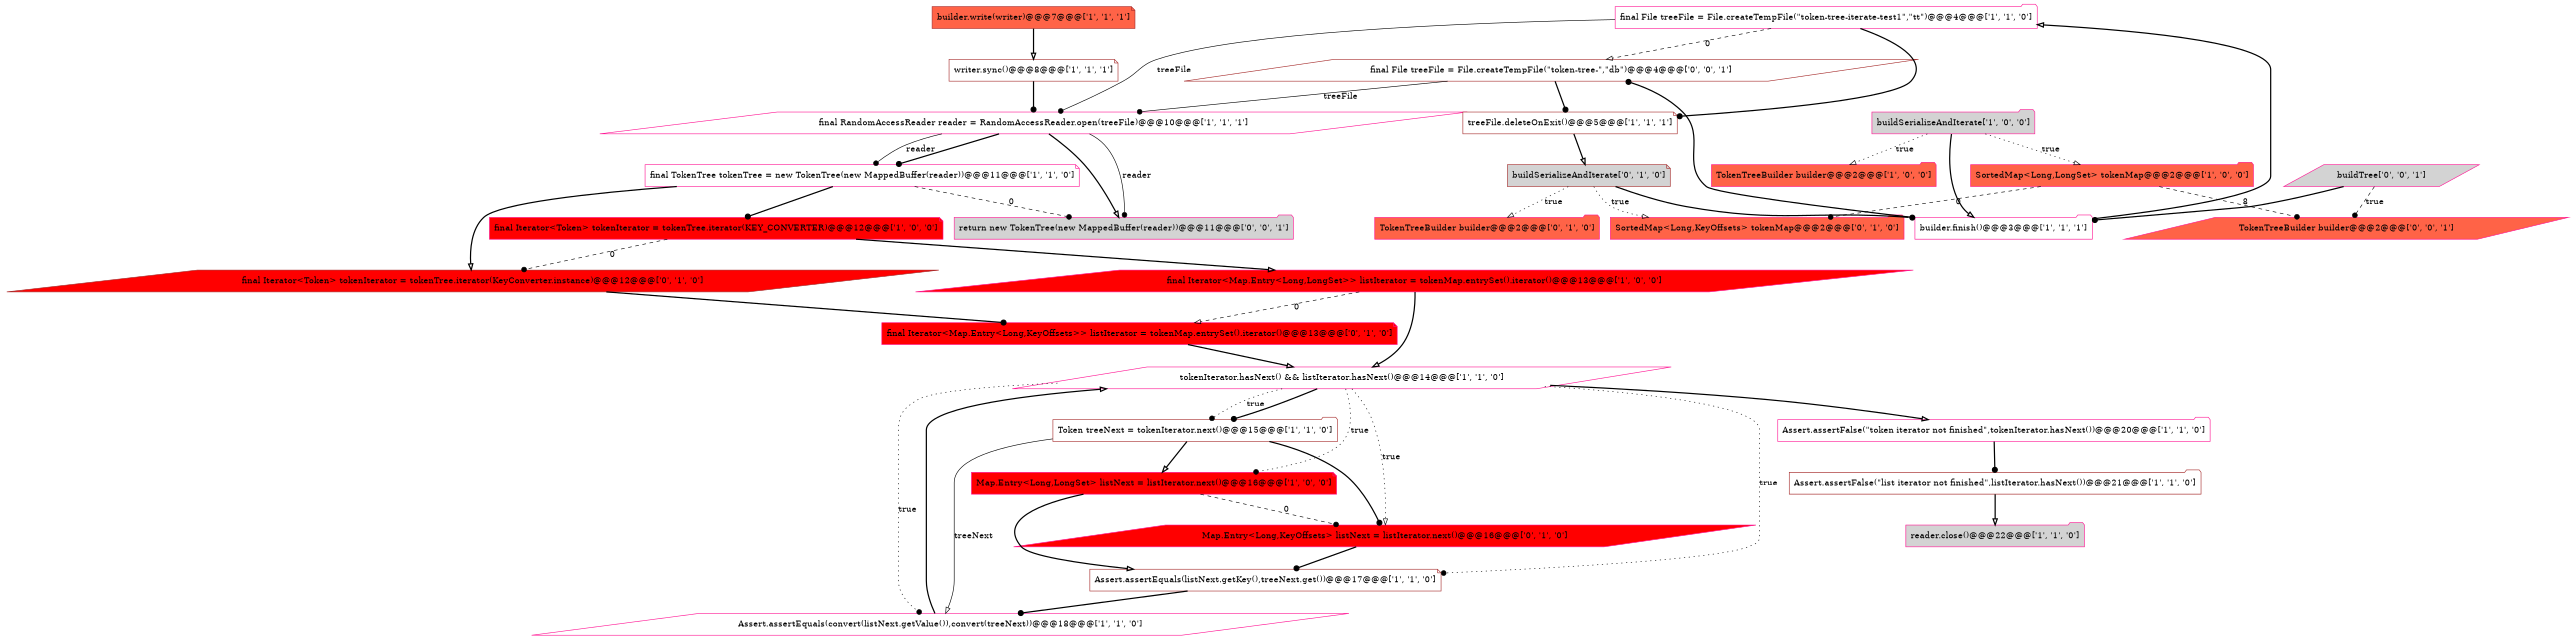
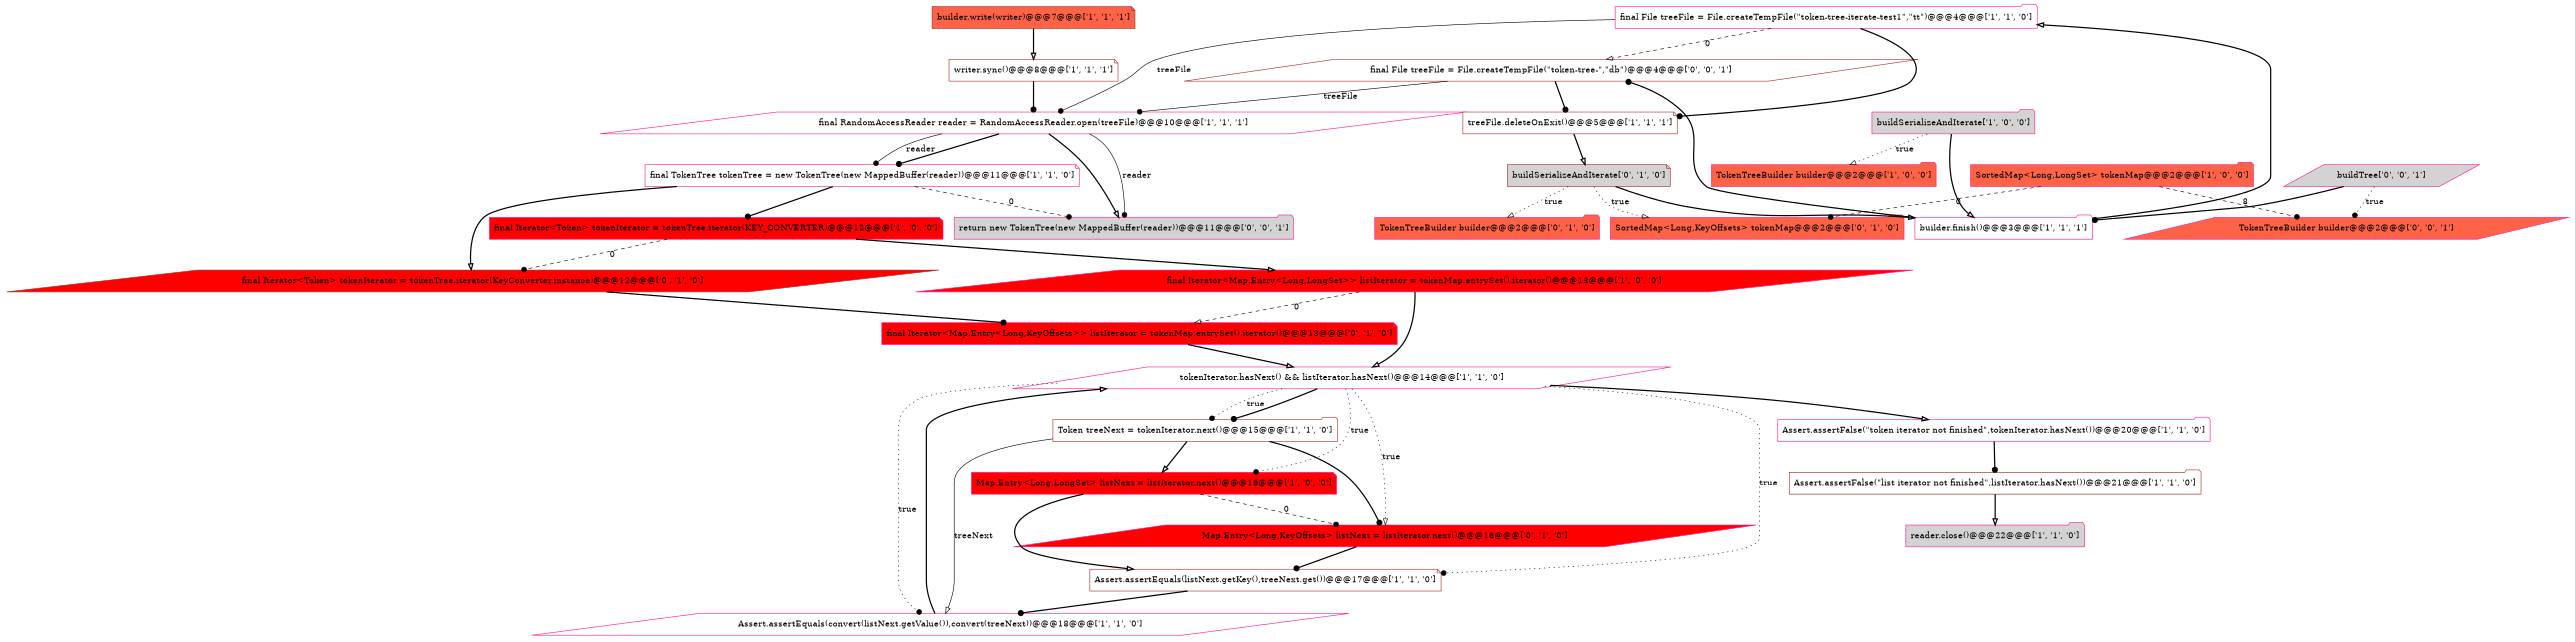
edge "buildSerializeAndIterate['1', '0', '0']" -> "SortedMap<Long,LongSet> tokenMap@@@2@@@['1', '0', '0']": removed, label "true"
edge "buildTree['0', '0', '1']" -> "TokenTreeBuilder builder@@@2@@@['0', '0', '1']": style dashed -> dotted
edge "buildSerializeAndIterate['0', '1', '0']" -> "builder.finish()@@@3@@@['1', '1', '1']": arrowhead dot -> onormal
